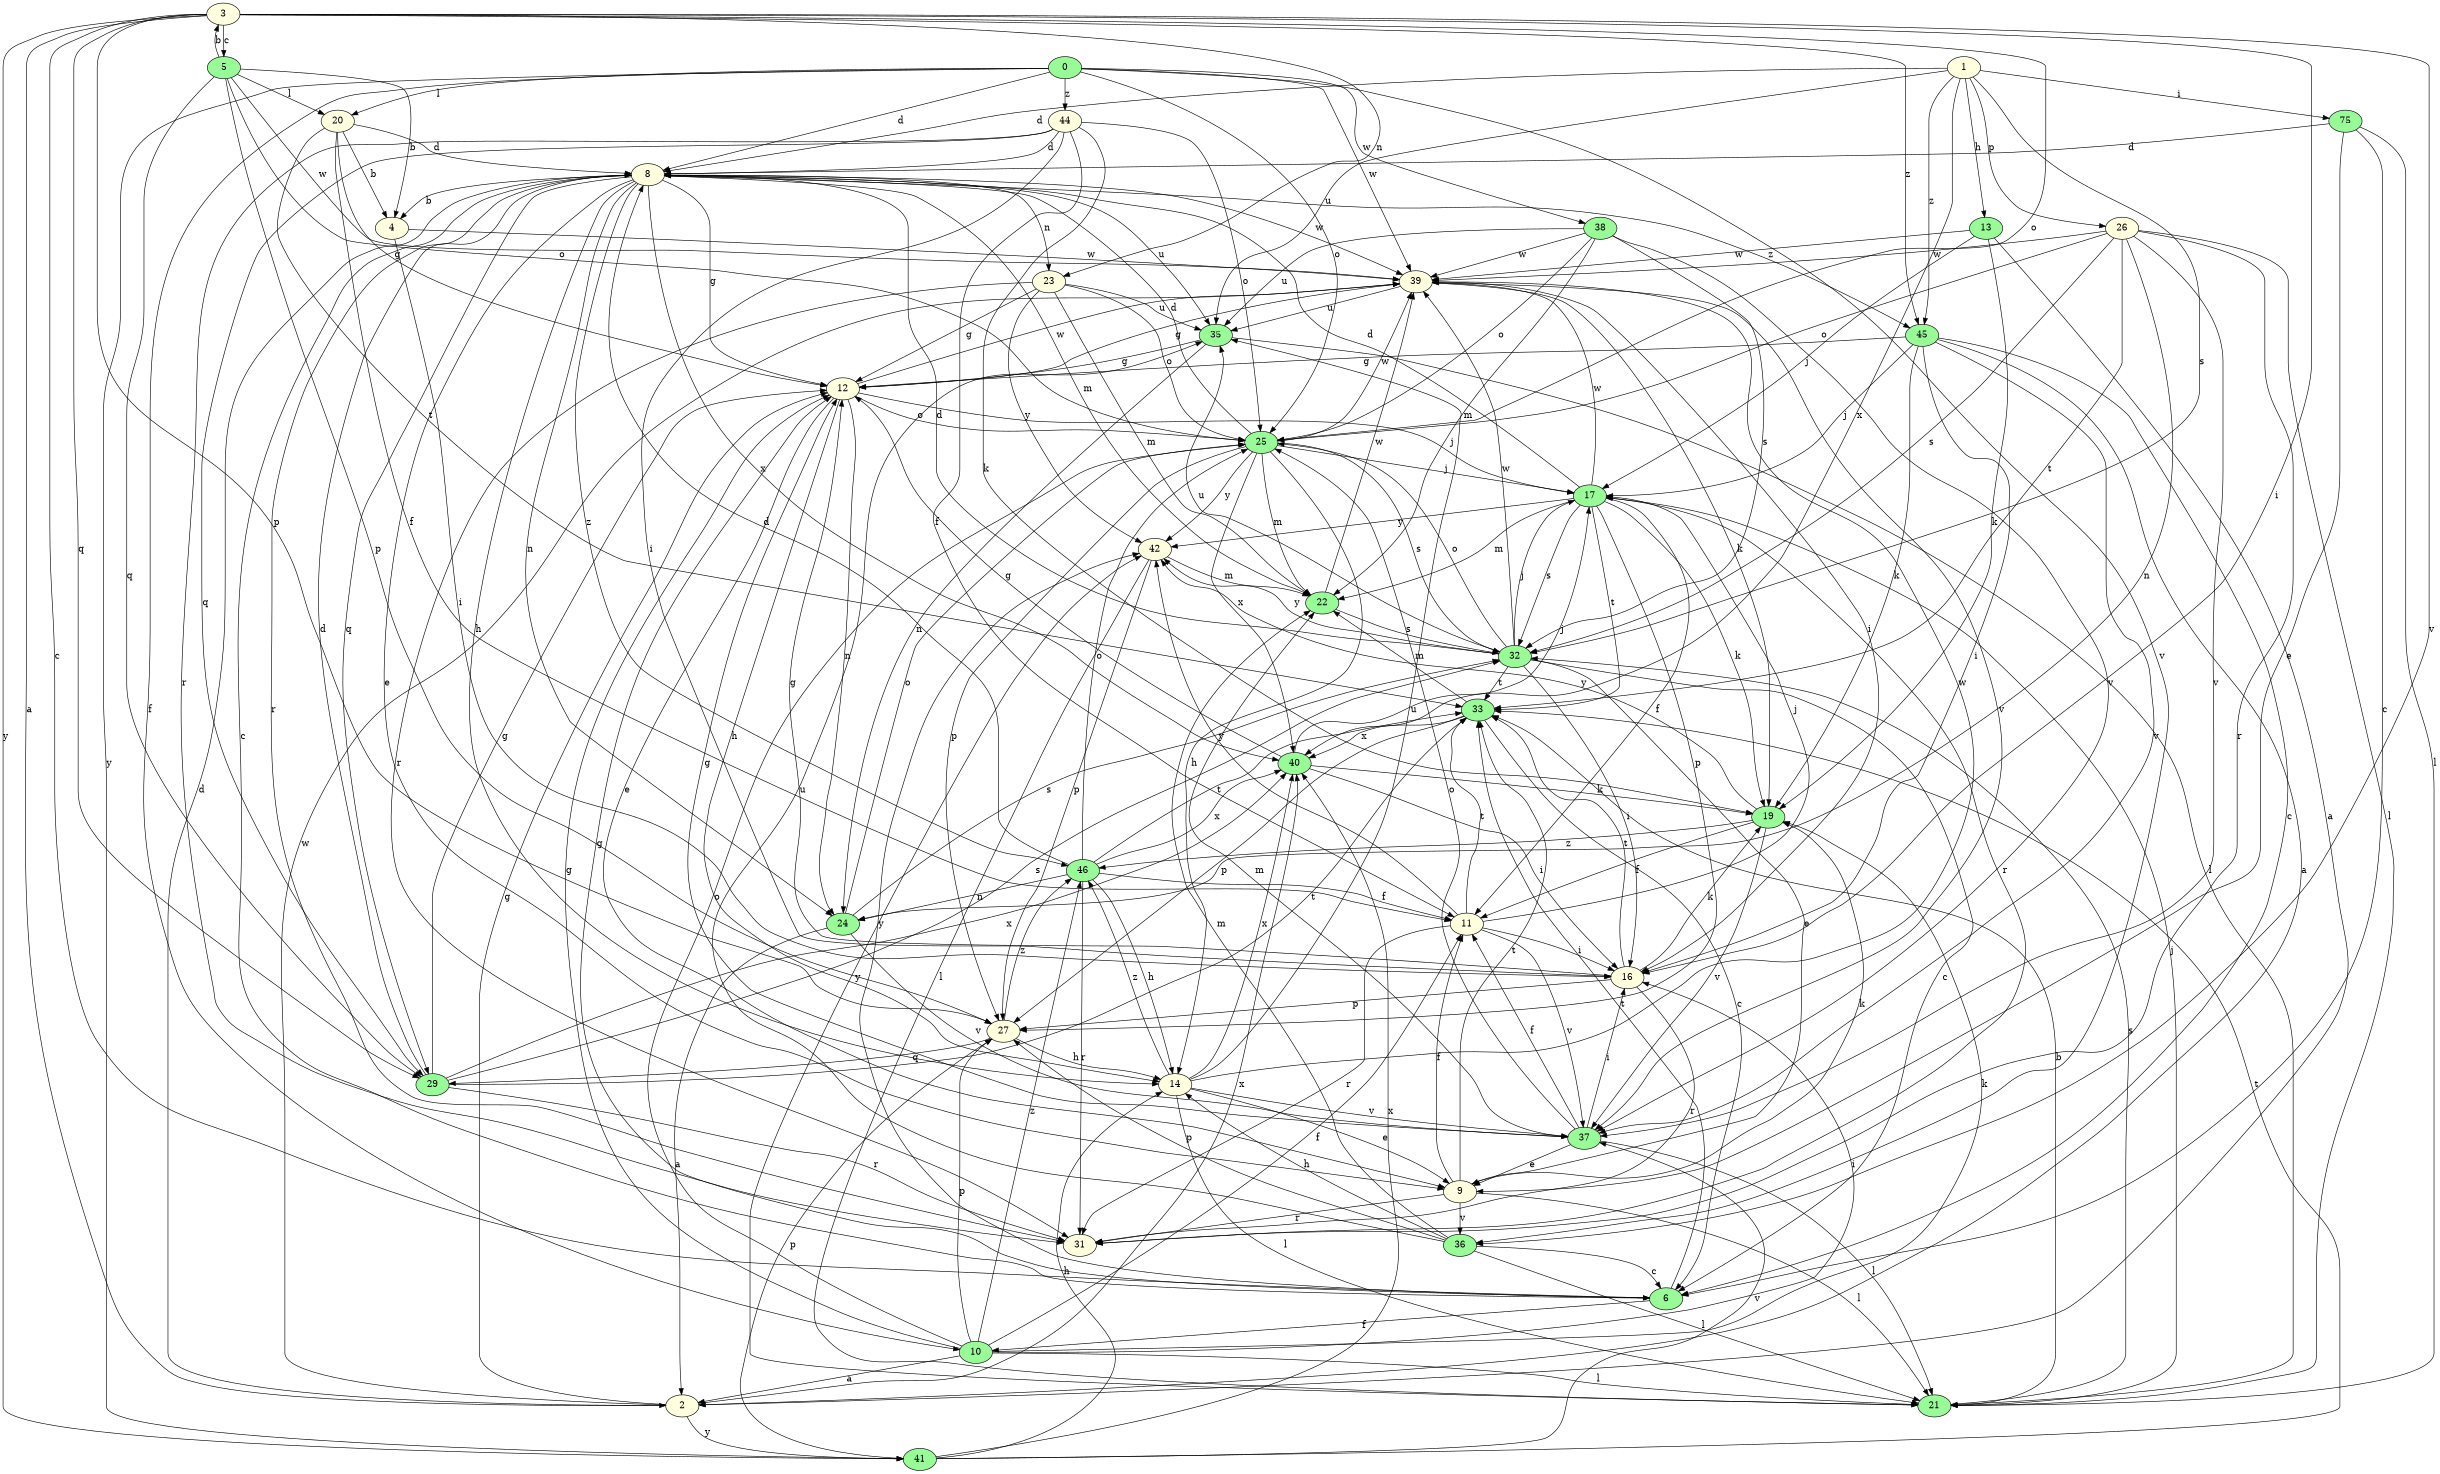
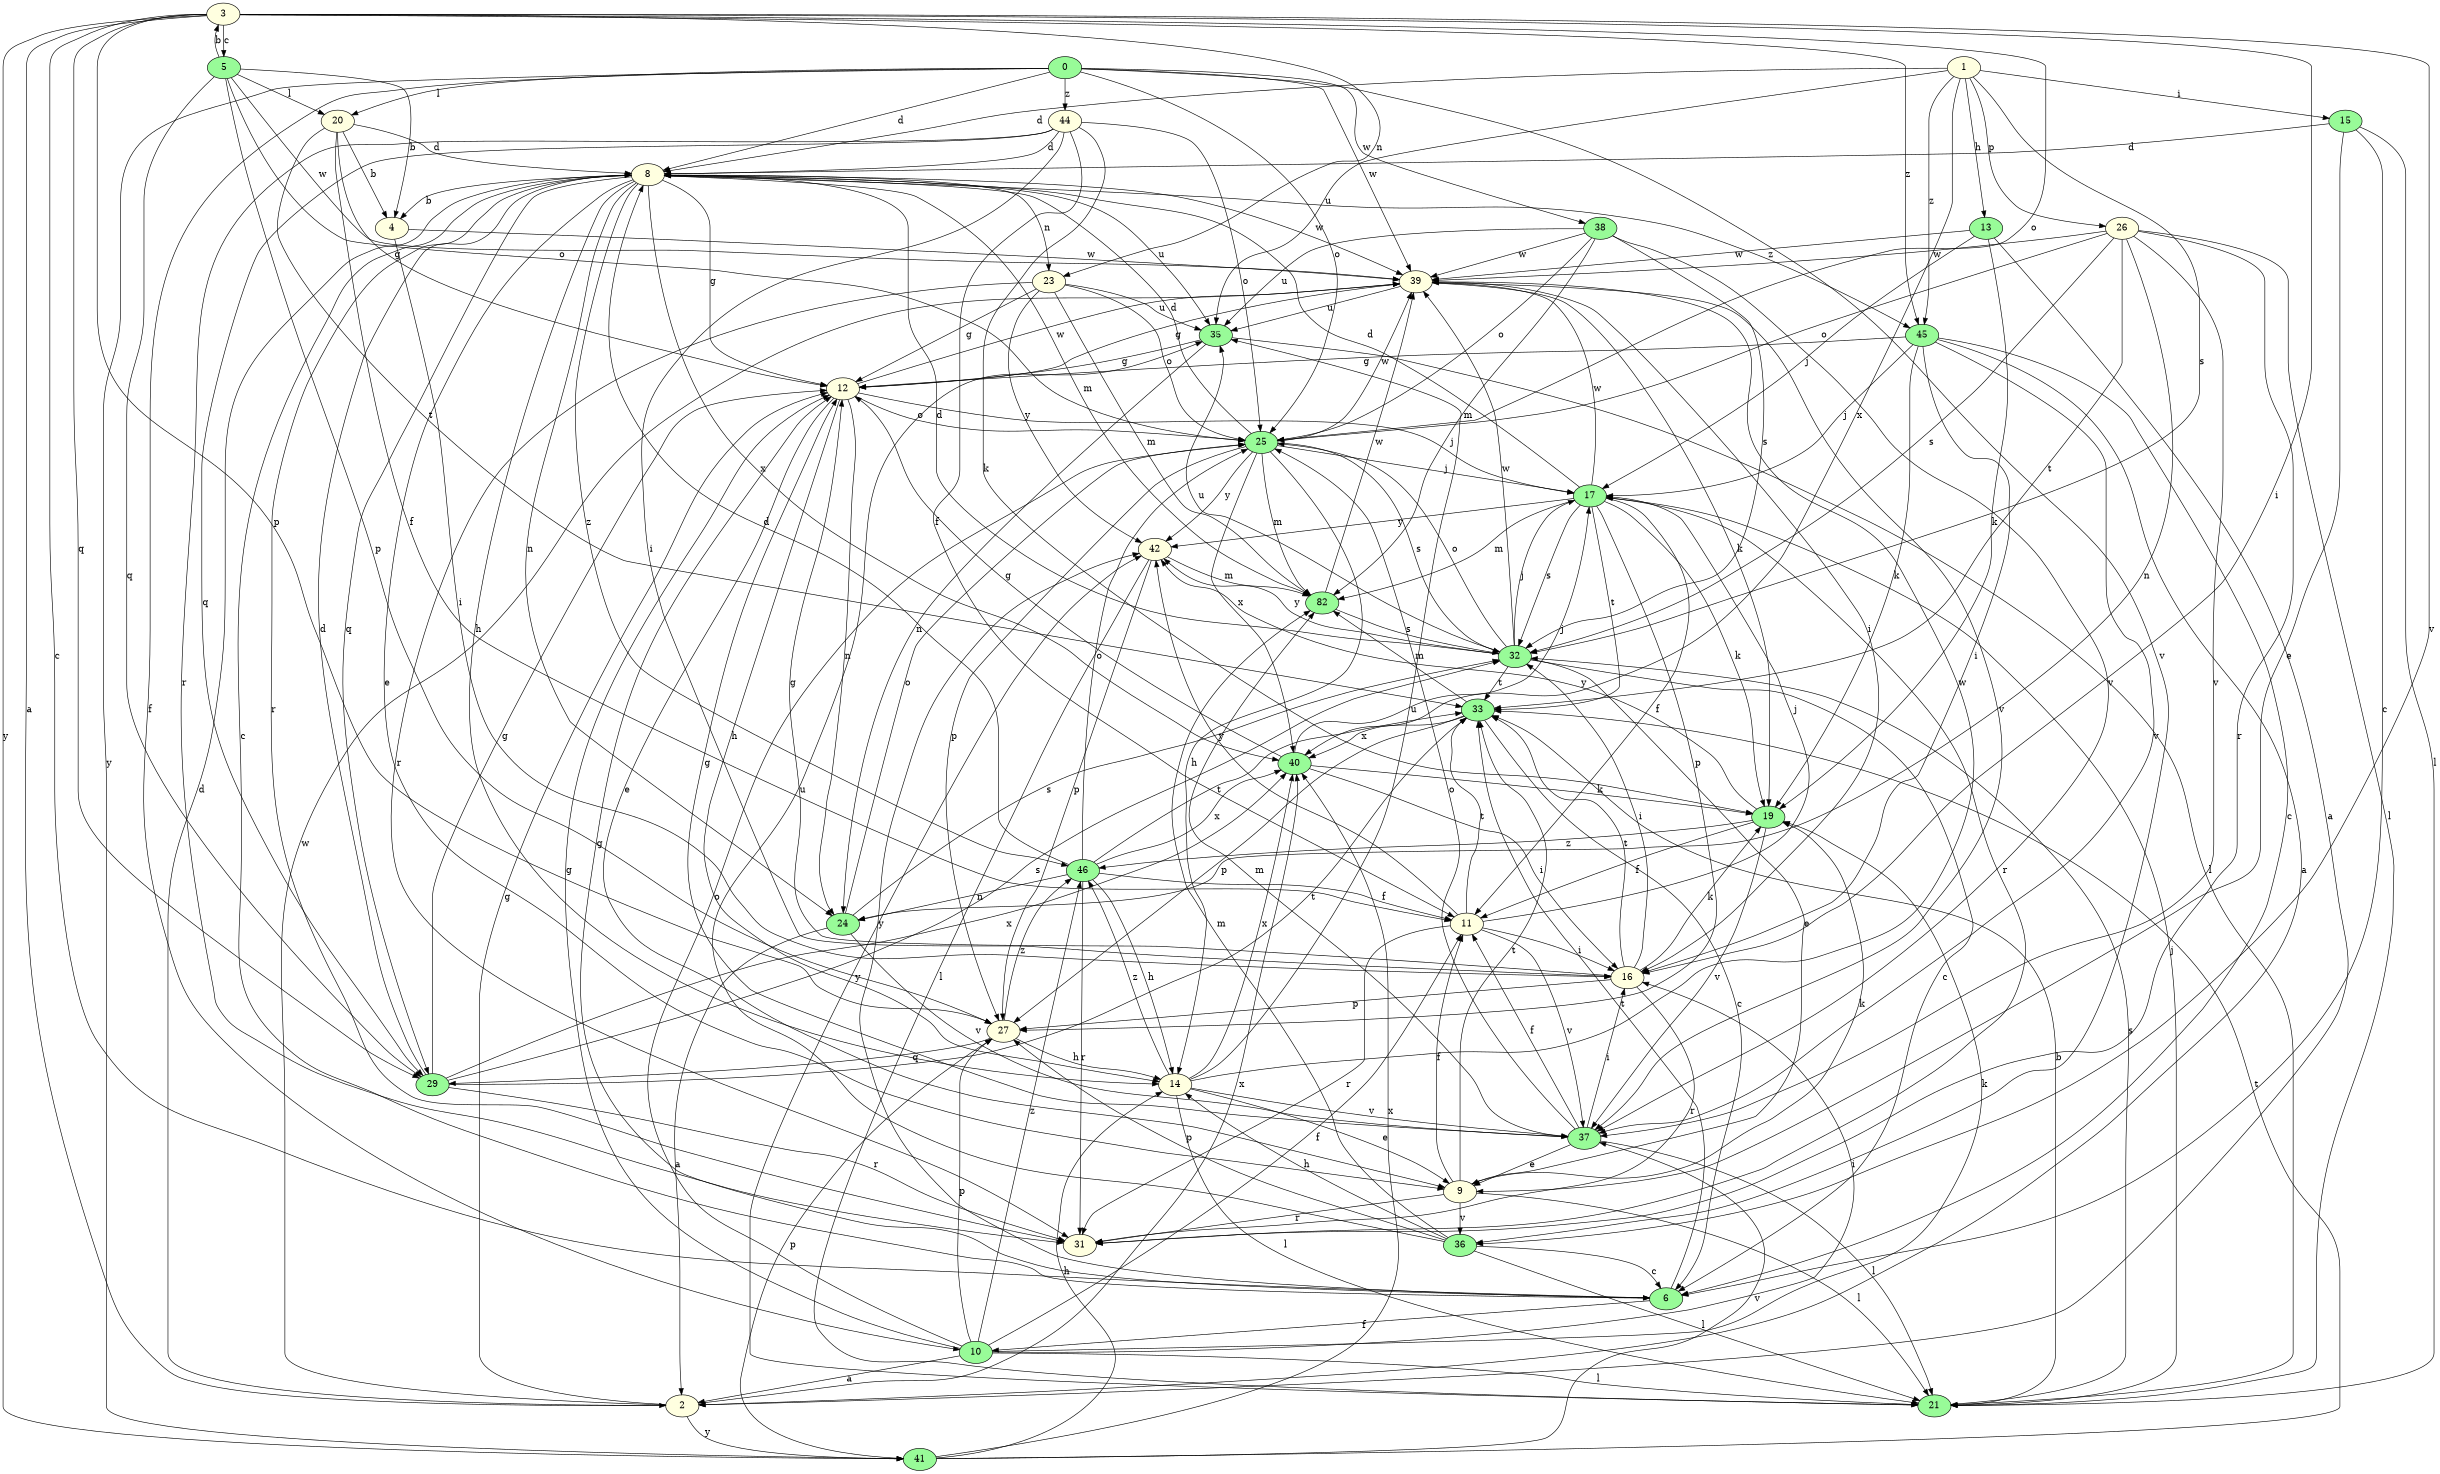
node "75": label "75" -> "15"
node "22": label "22" -> "82"
edge "32" -> "16": reversed
